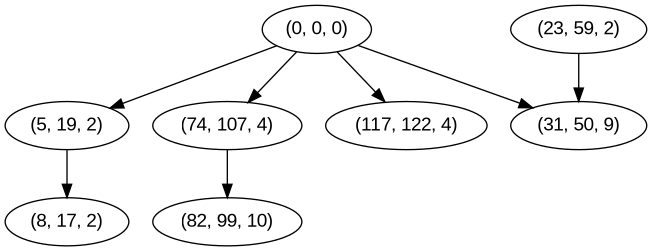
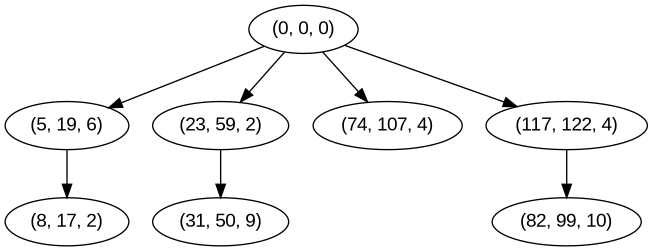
edge "(0, 0, 0)" -> "(31, 50, 9)": now "(0, 0, 0)" -> "(23, 59, 2)"
node "(5, 19, 2)": label "(5, 19, 2)" -> "(5, 19, 6)"
edge "(74, 107, 4)" -> "(82, 99, 10)": now "(117, 122, 4)" -> "(82, 99, 10)"
